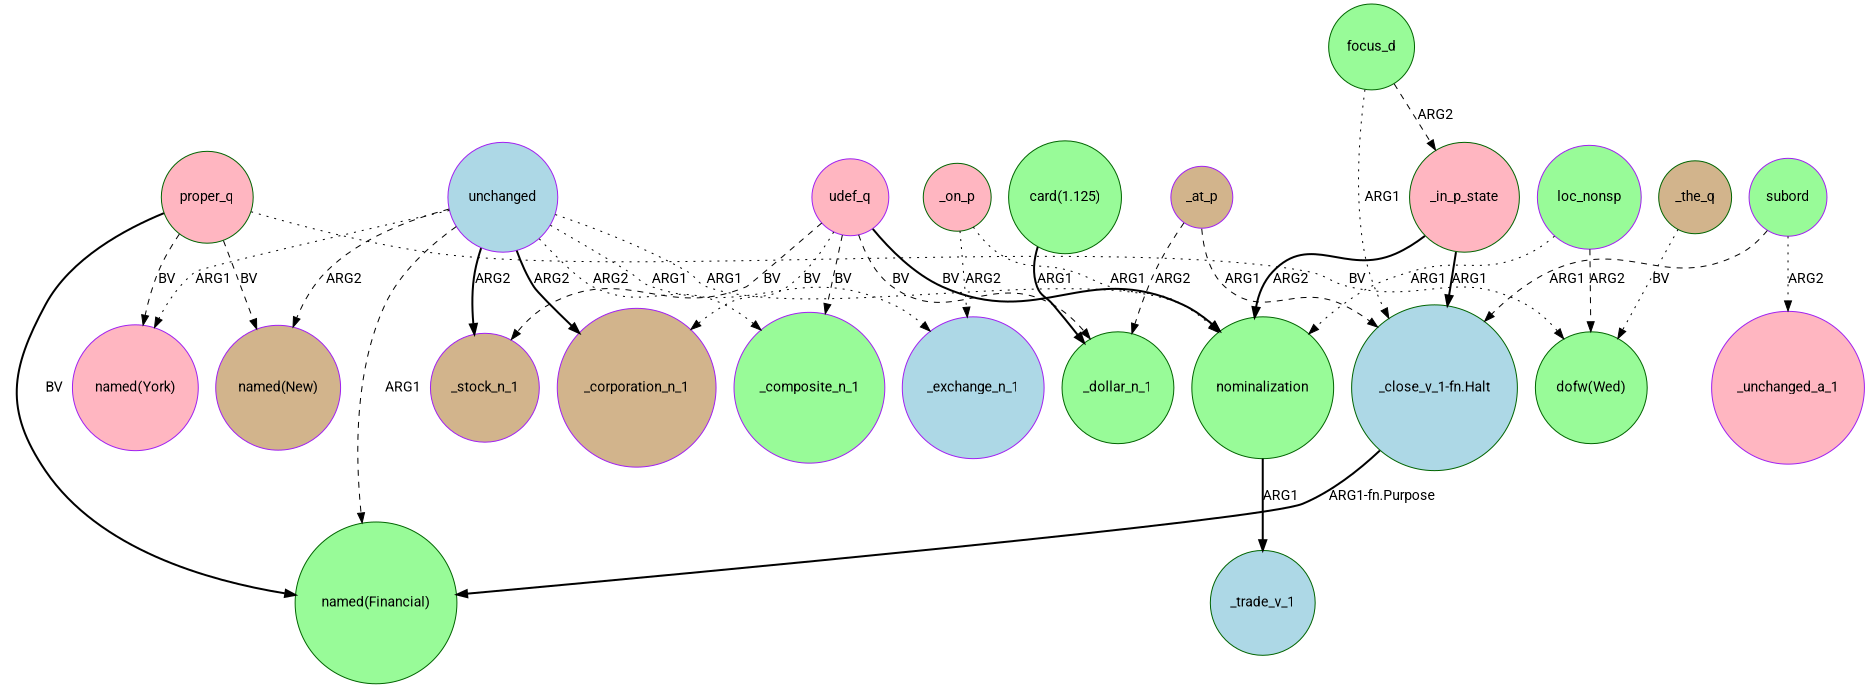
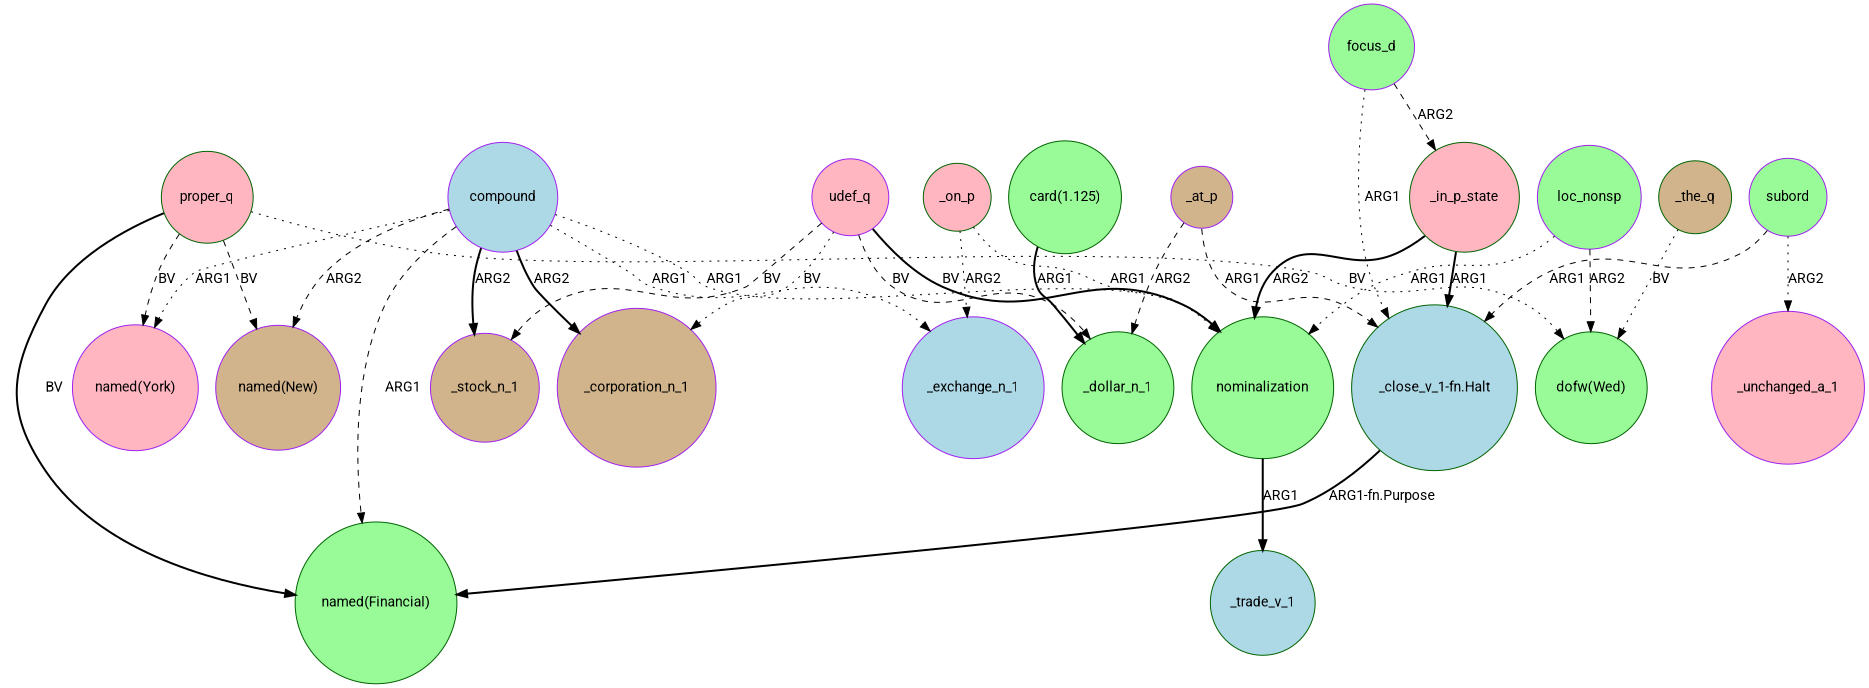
node "focus_d": color darkgreen -> purple
node "unchanged": label "unchanged" -> "compound"
node "_composite_n_1": removed
